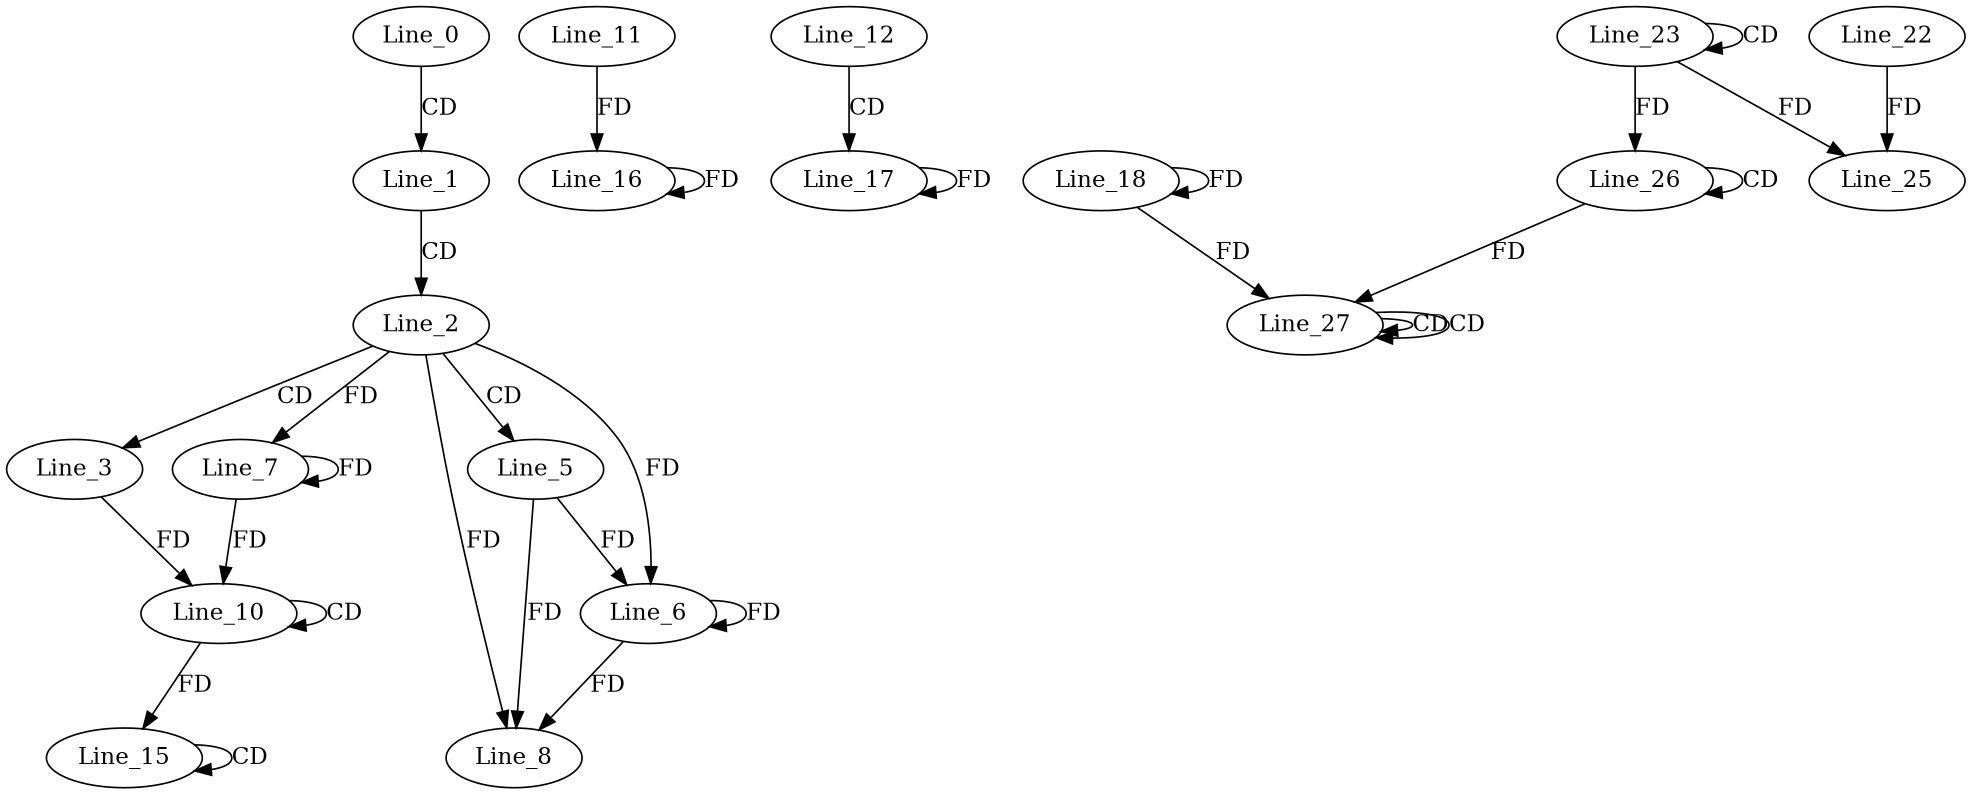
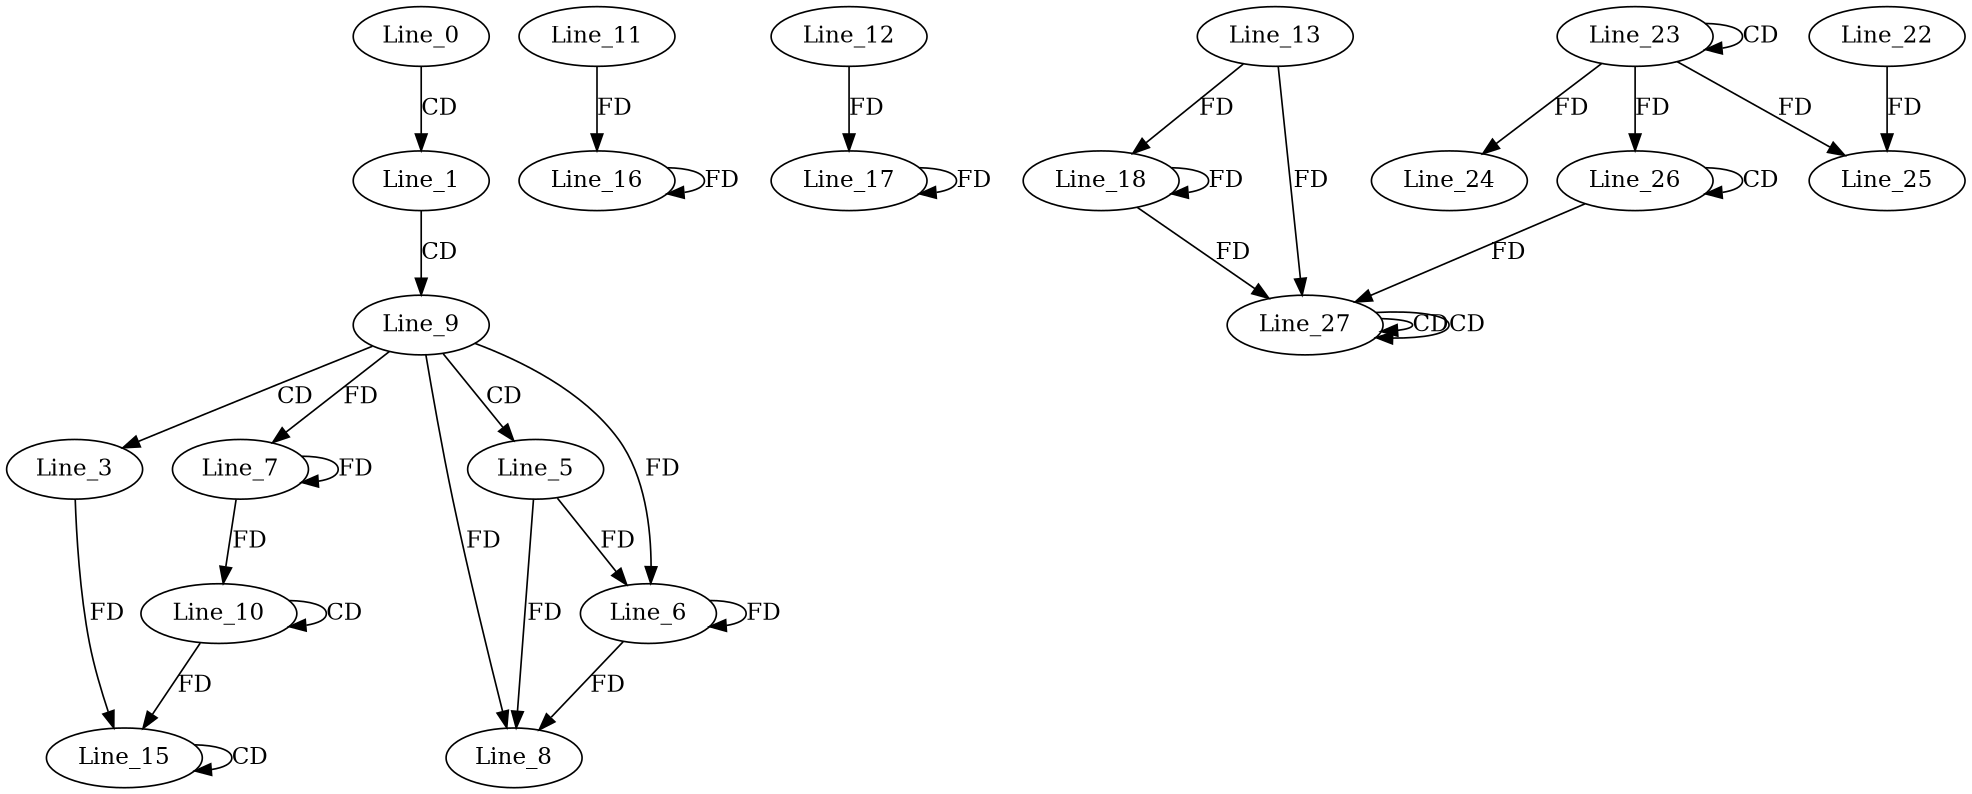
node "Line_13": added
edge "Line_12" -> "Line_17": label "CD" -> "FD"
node "Line_24": added
node "Line_2": label "Line_2" -> "Line_9"
edge "Line_3" -> "Line_10": now "Line_3" -> "Line_15"
